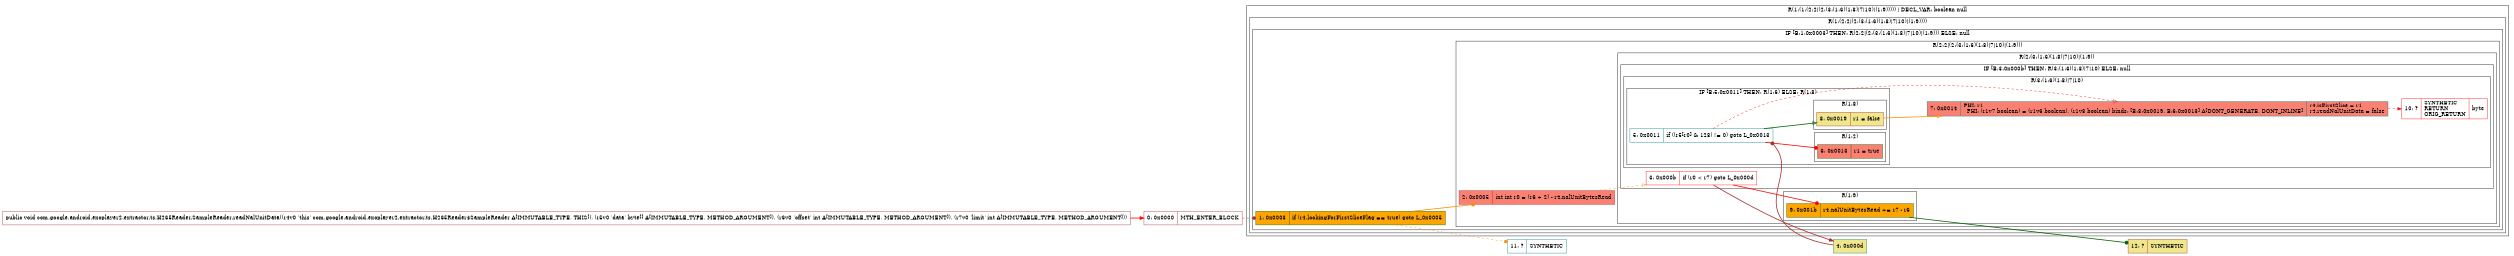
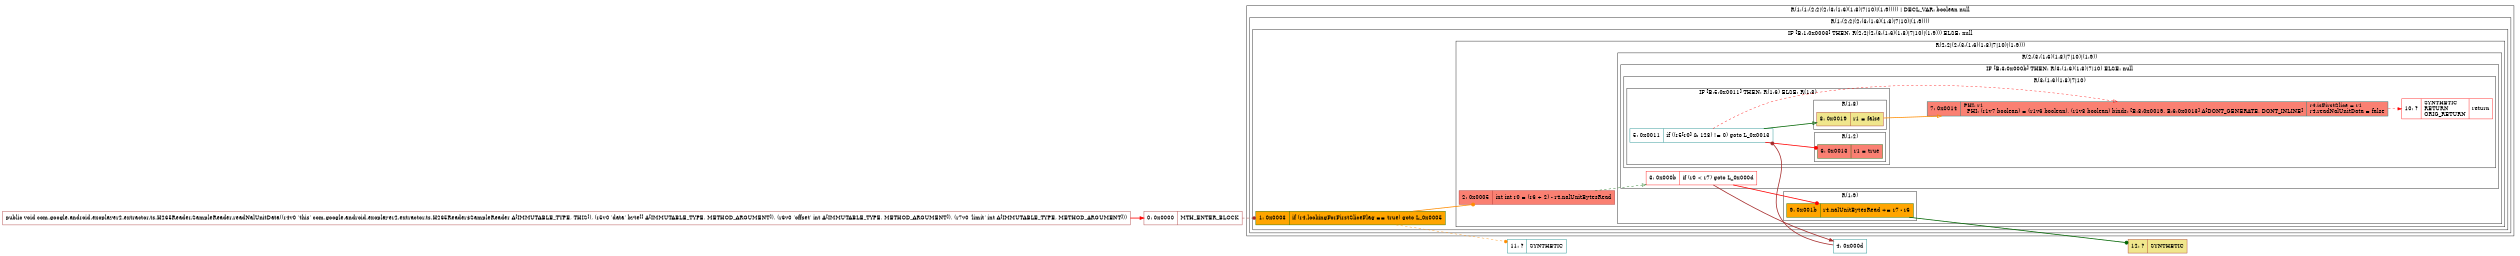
node "10: ?": text "byte" -> "return"
edge "2: 0x0005" -> "3: 0x000b": color darkorange -> darkgreen
node "4: 0x000d": fillcolor khaki -> white
